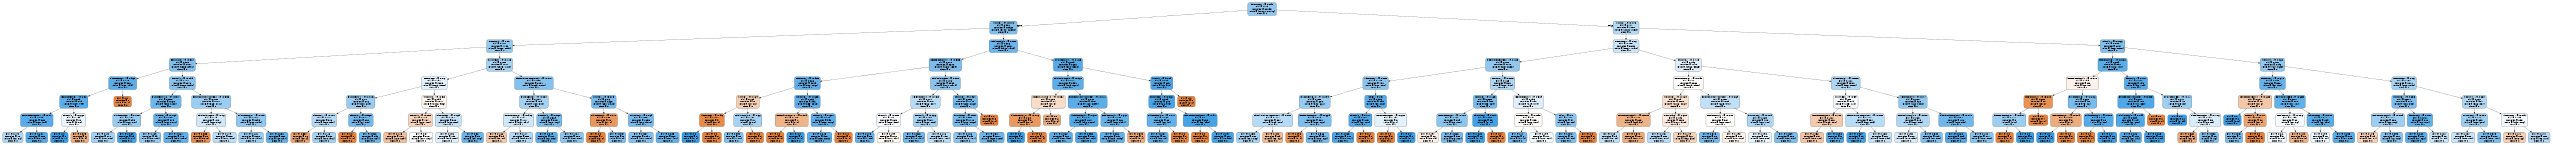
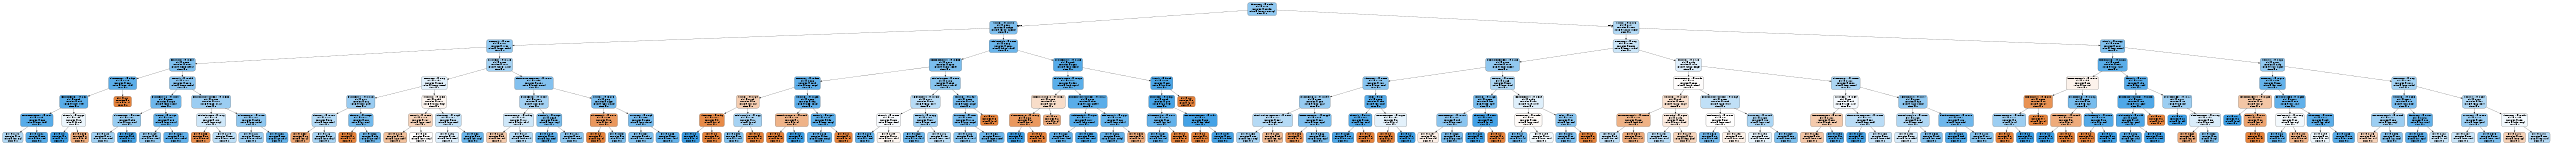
node "gini = 0.375 samples = 4 value = [1, 3] class = 1": removed
node "gini = 0.26 samples = 8 value = [2, 11] class = 1": fillcolor #ebf5fc -> #5dafea
